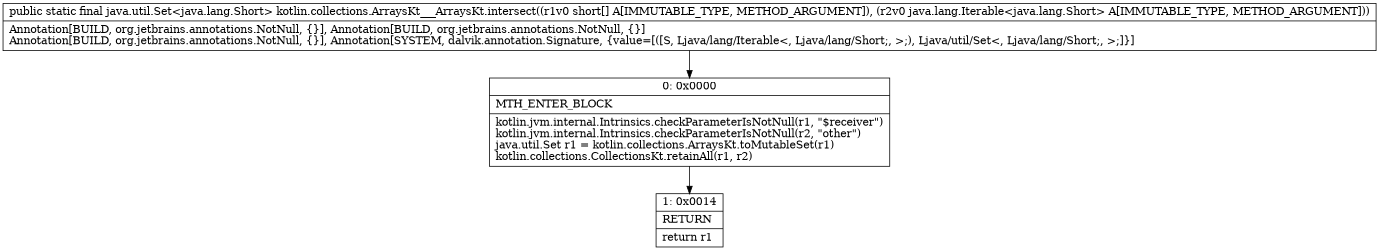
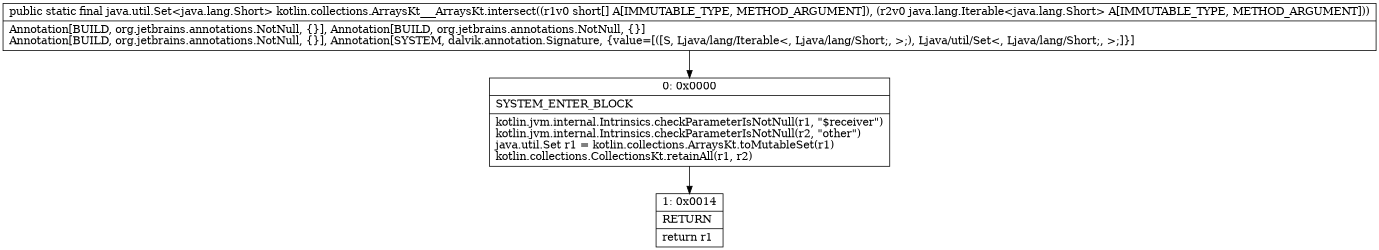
node "0: 0x0000": text "MTH_ENTER_BLOCK" -> "SYSTEM_ENTER_BLOCK"
